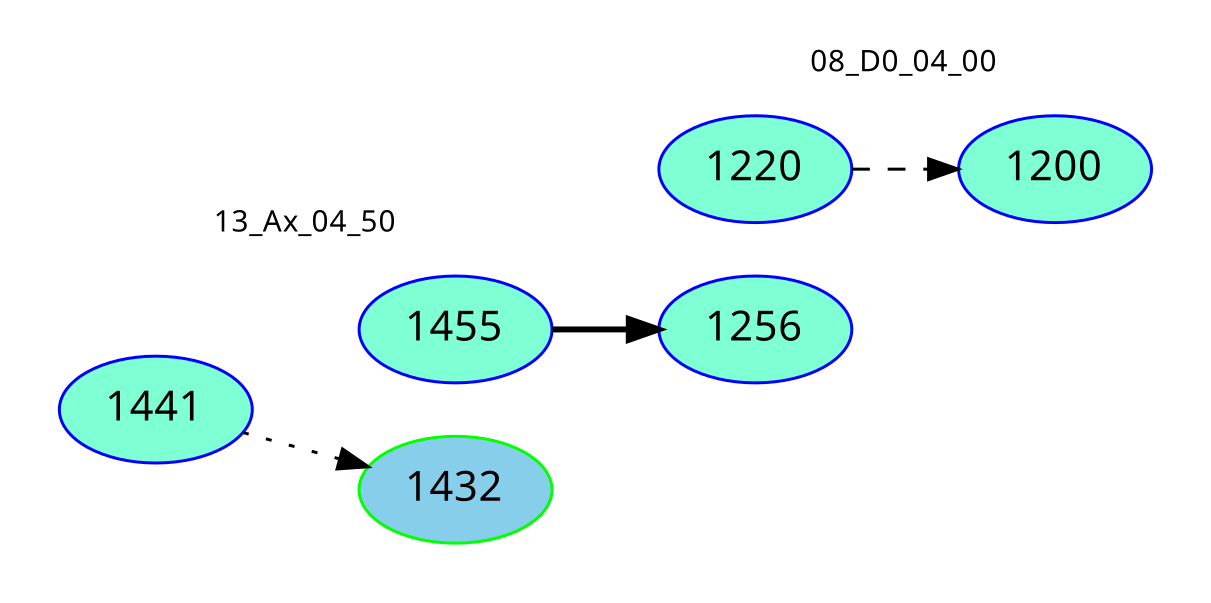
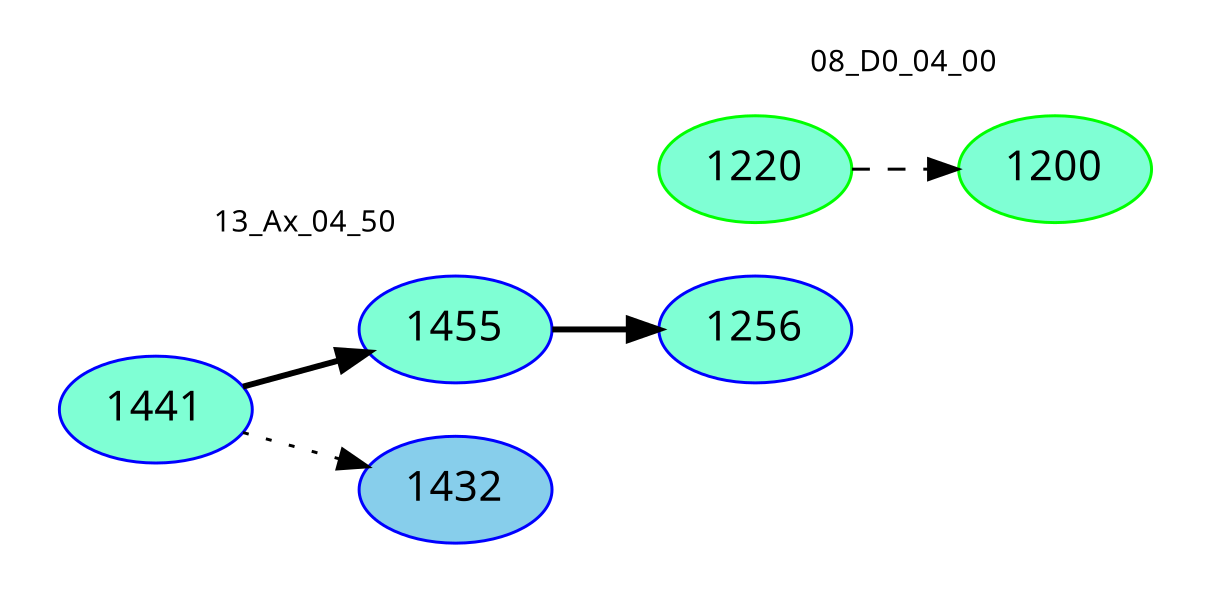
node "1220": color blue -> green
node "1200": color blue -> green
edge "1441" -> "1455": added
node "1432": color green -> blue
